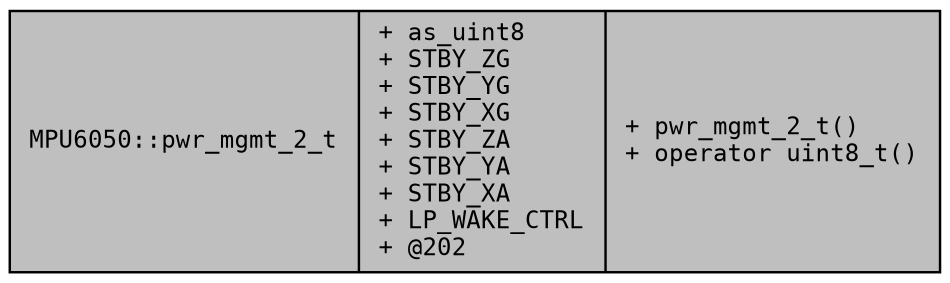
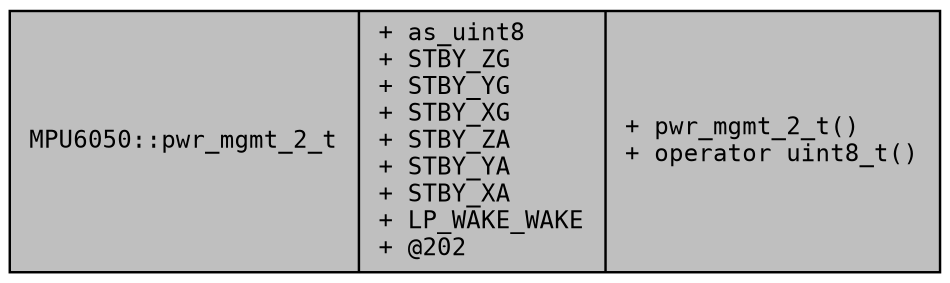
node "MPU6050::pwr_mgmt_2_t": text "+ LP_WAKE_CTRL" -> "+ LP_WAKE_WAKE"
